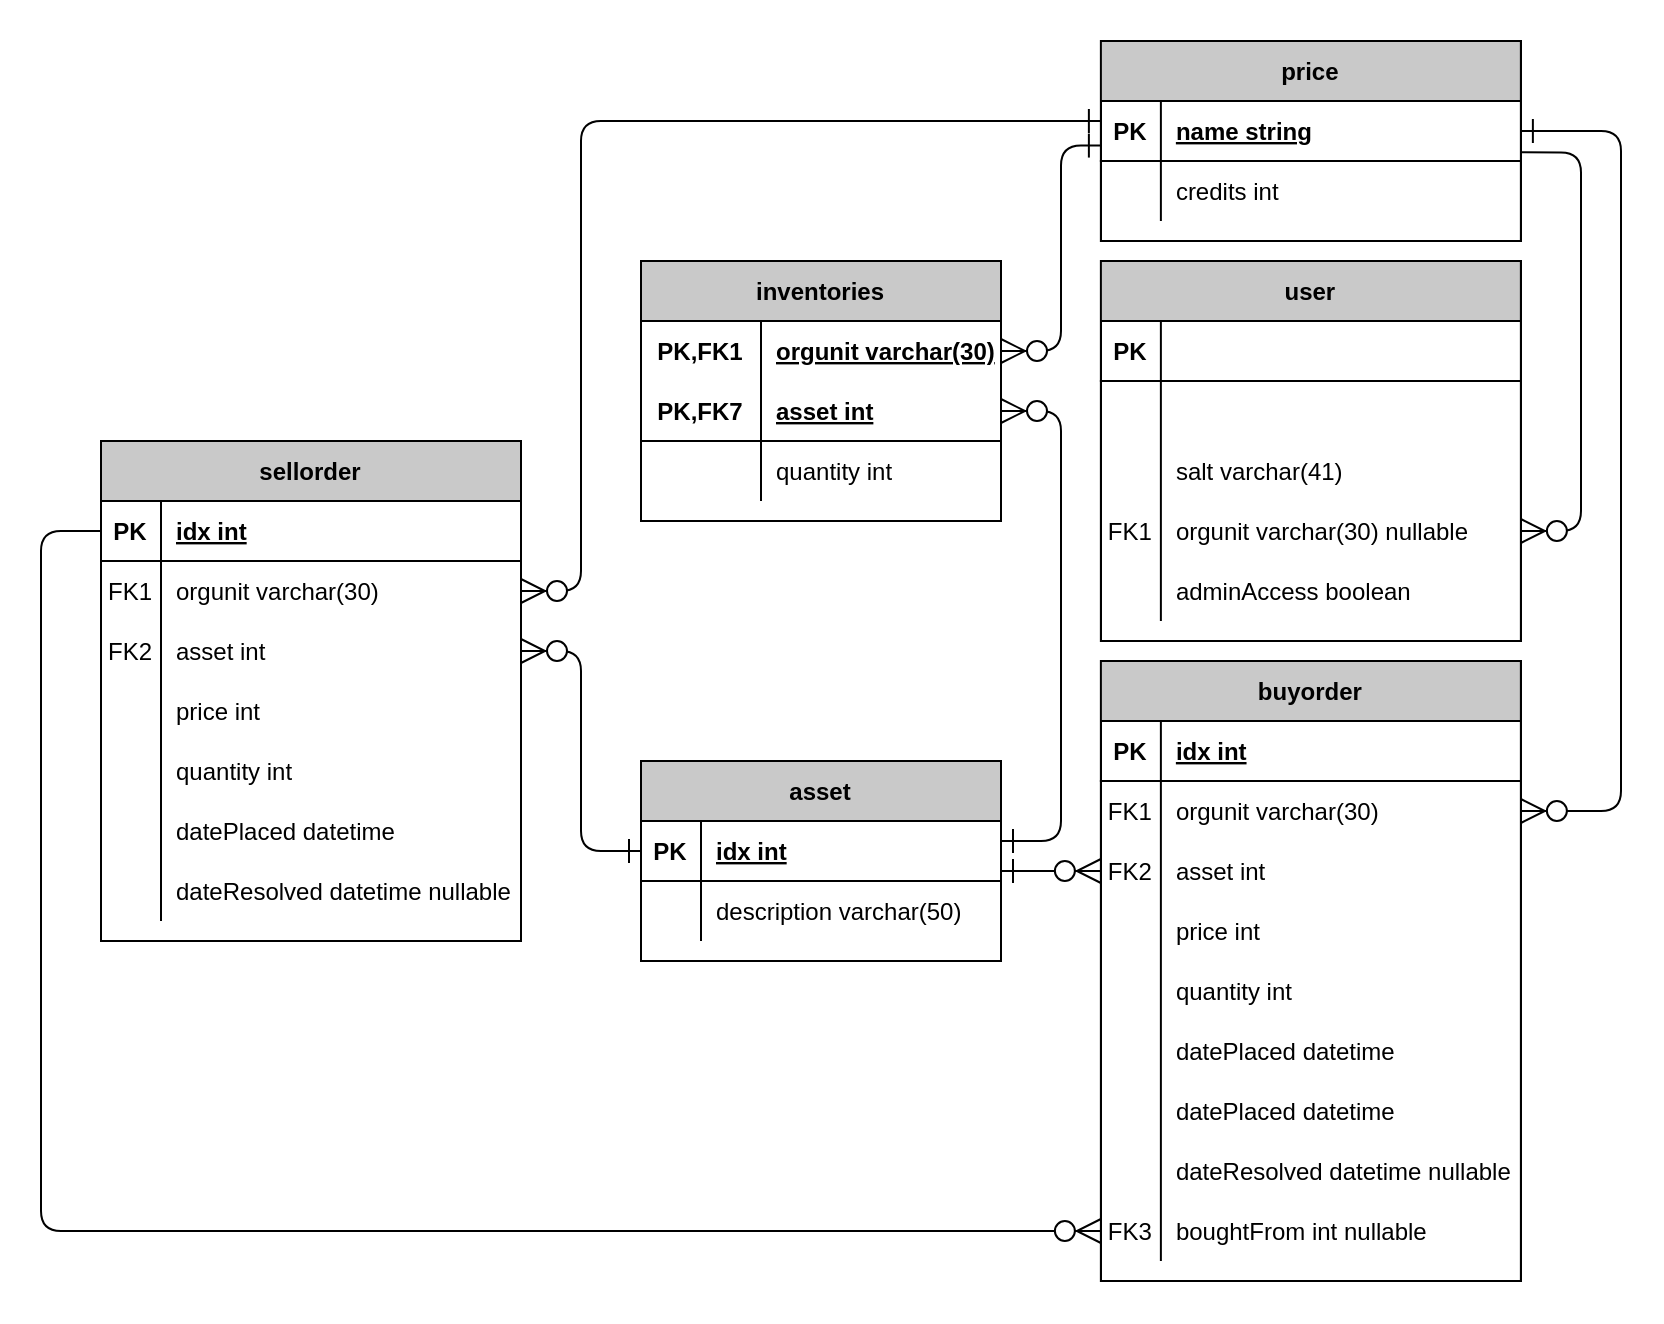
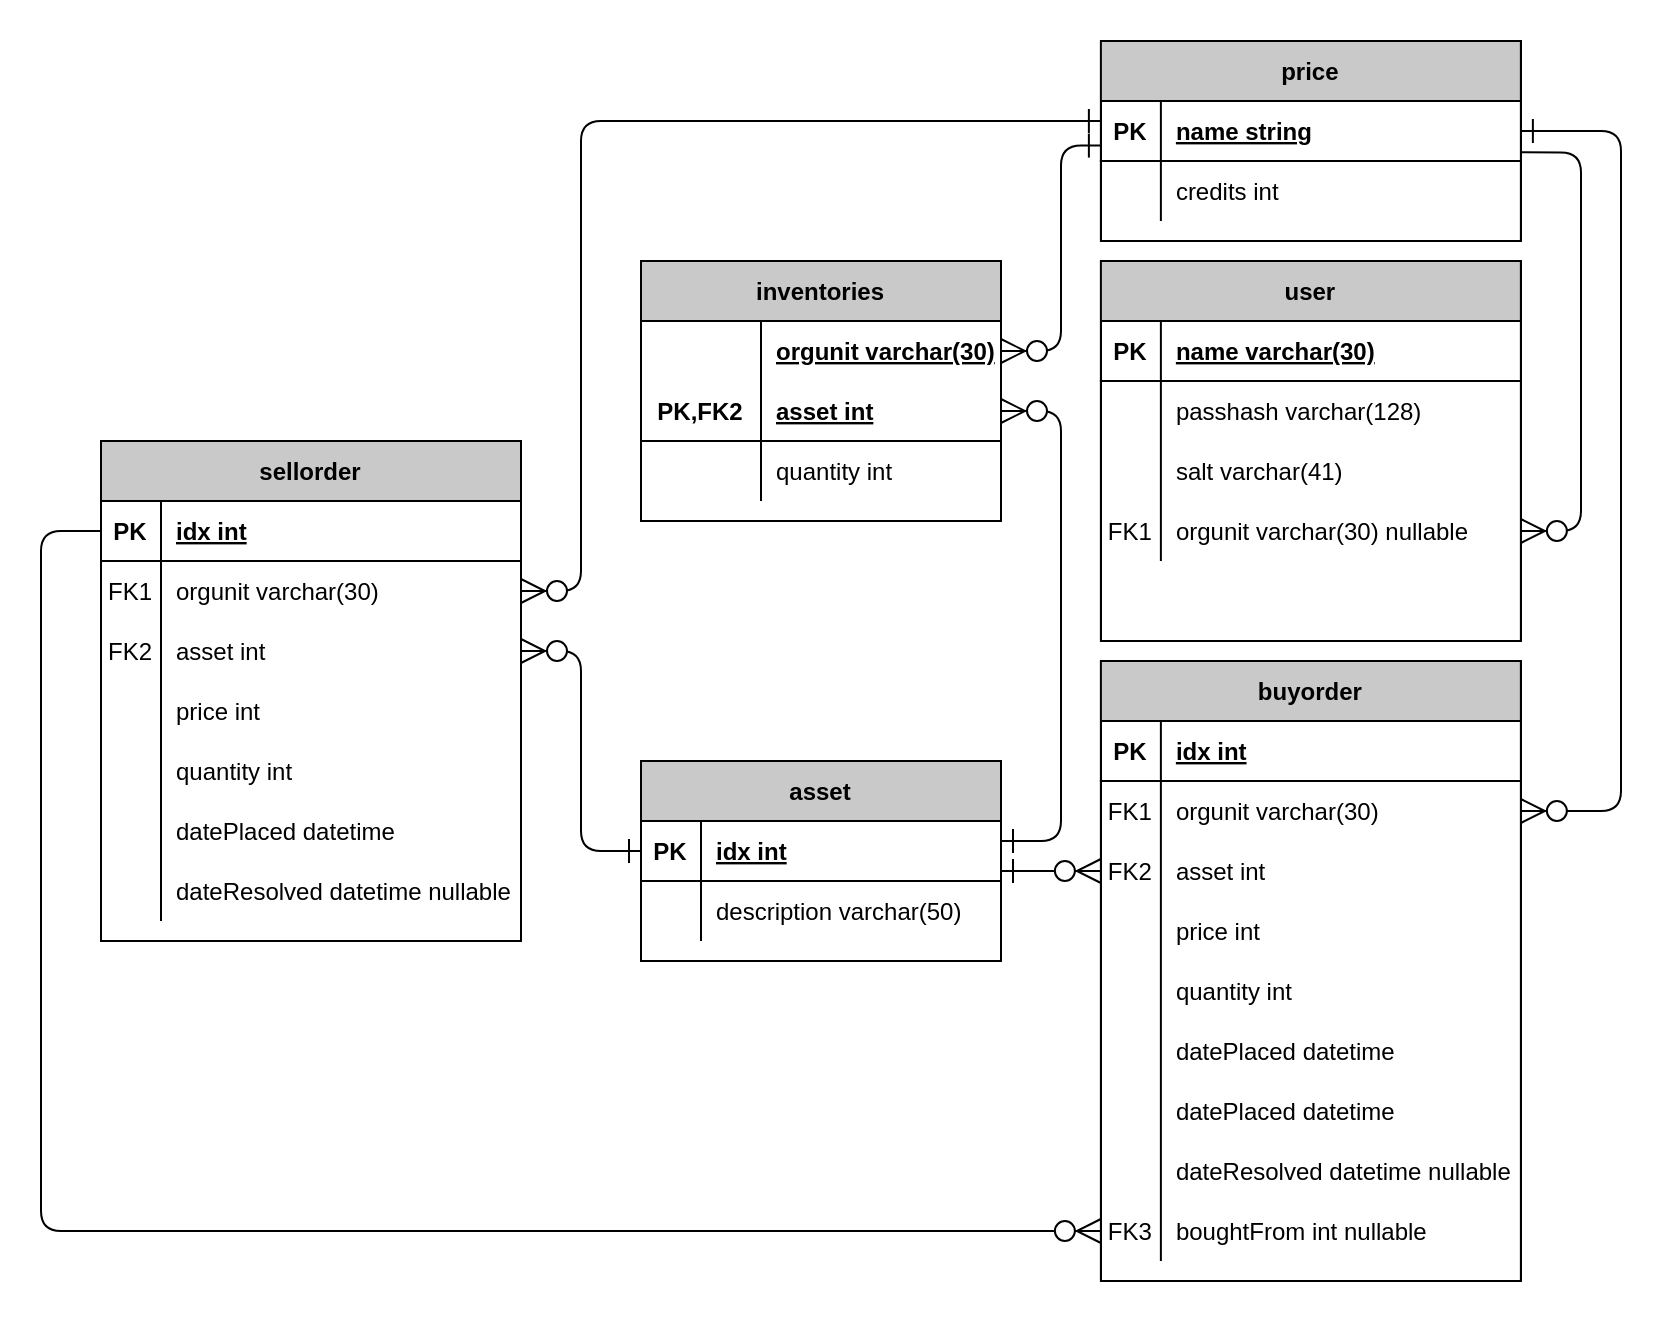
node "PK,FK1": removed
node "name varchar(30)": added
node "passhash varchar(128)": added
node "PK,FK7": label "PK,FK7" -> "PK,FK2"
node "adminAccess boolean": removed
